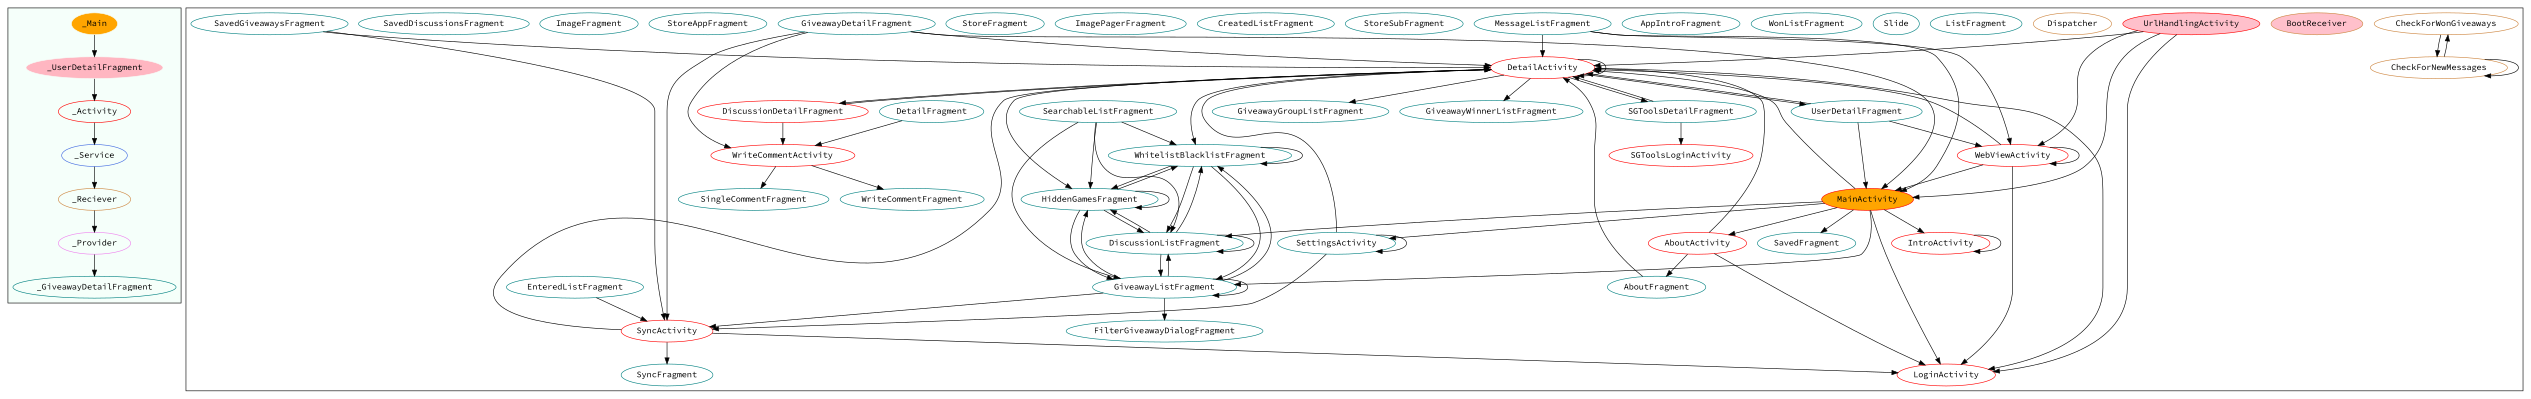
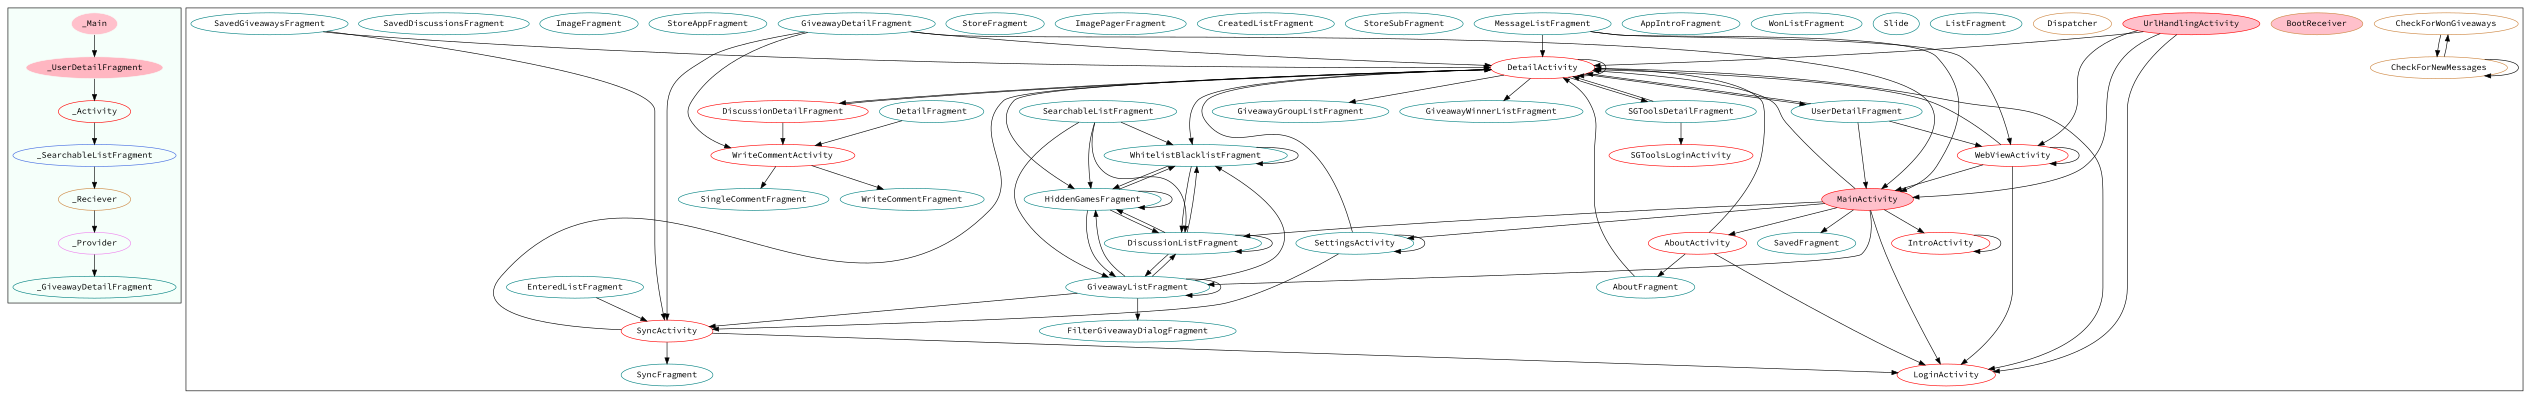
node "_Main": fillcolor orange -> pink
node "_Service": label "_Service" -> "_SearchableListFragment"
node "MainActivity": fillcolor orange -> pink
edge "WhitelistBlacklistFragment" -> "GiveawayListFragment": removed
